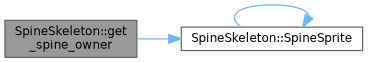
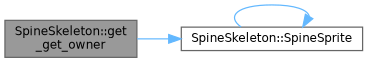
node "SpineSkeleton::get _spine_owner": label "SpineSkeleton::get _spine_owner" -> "SpineSkeleton::get _get_owner"
